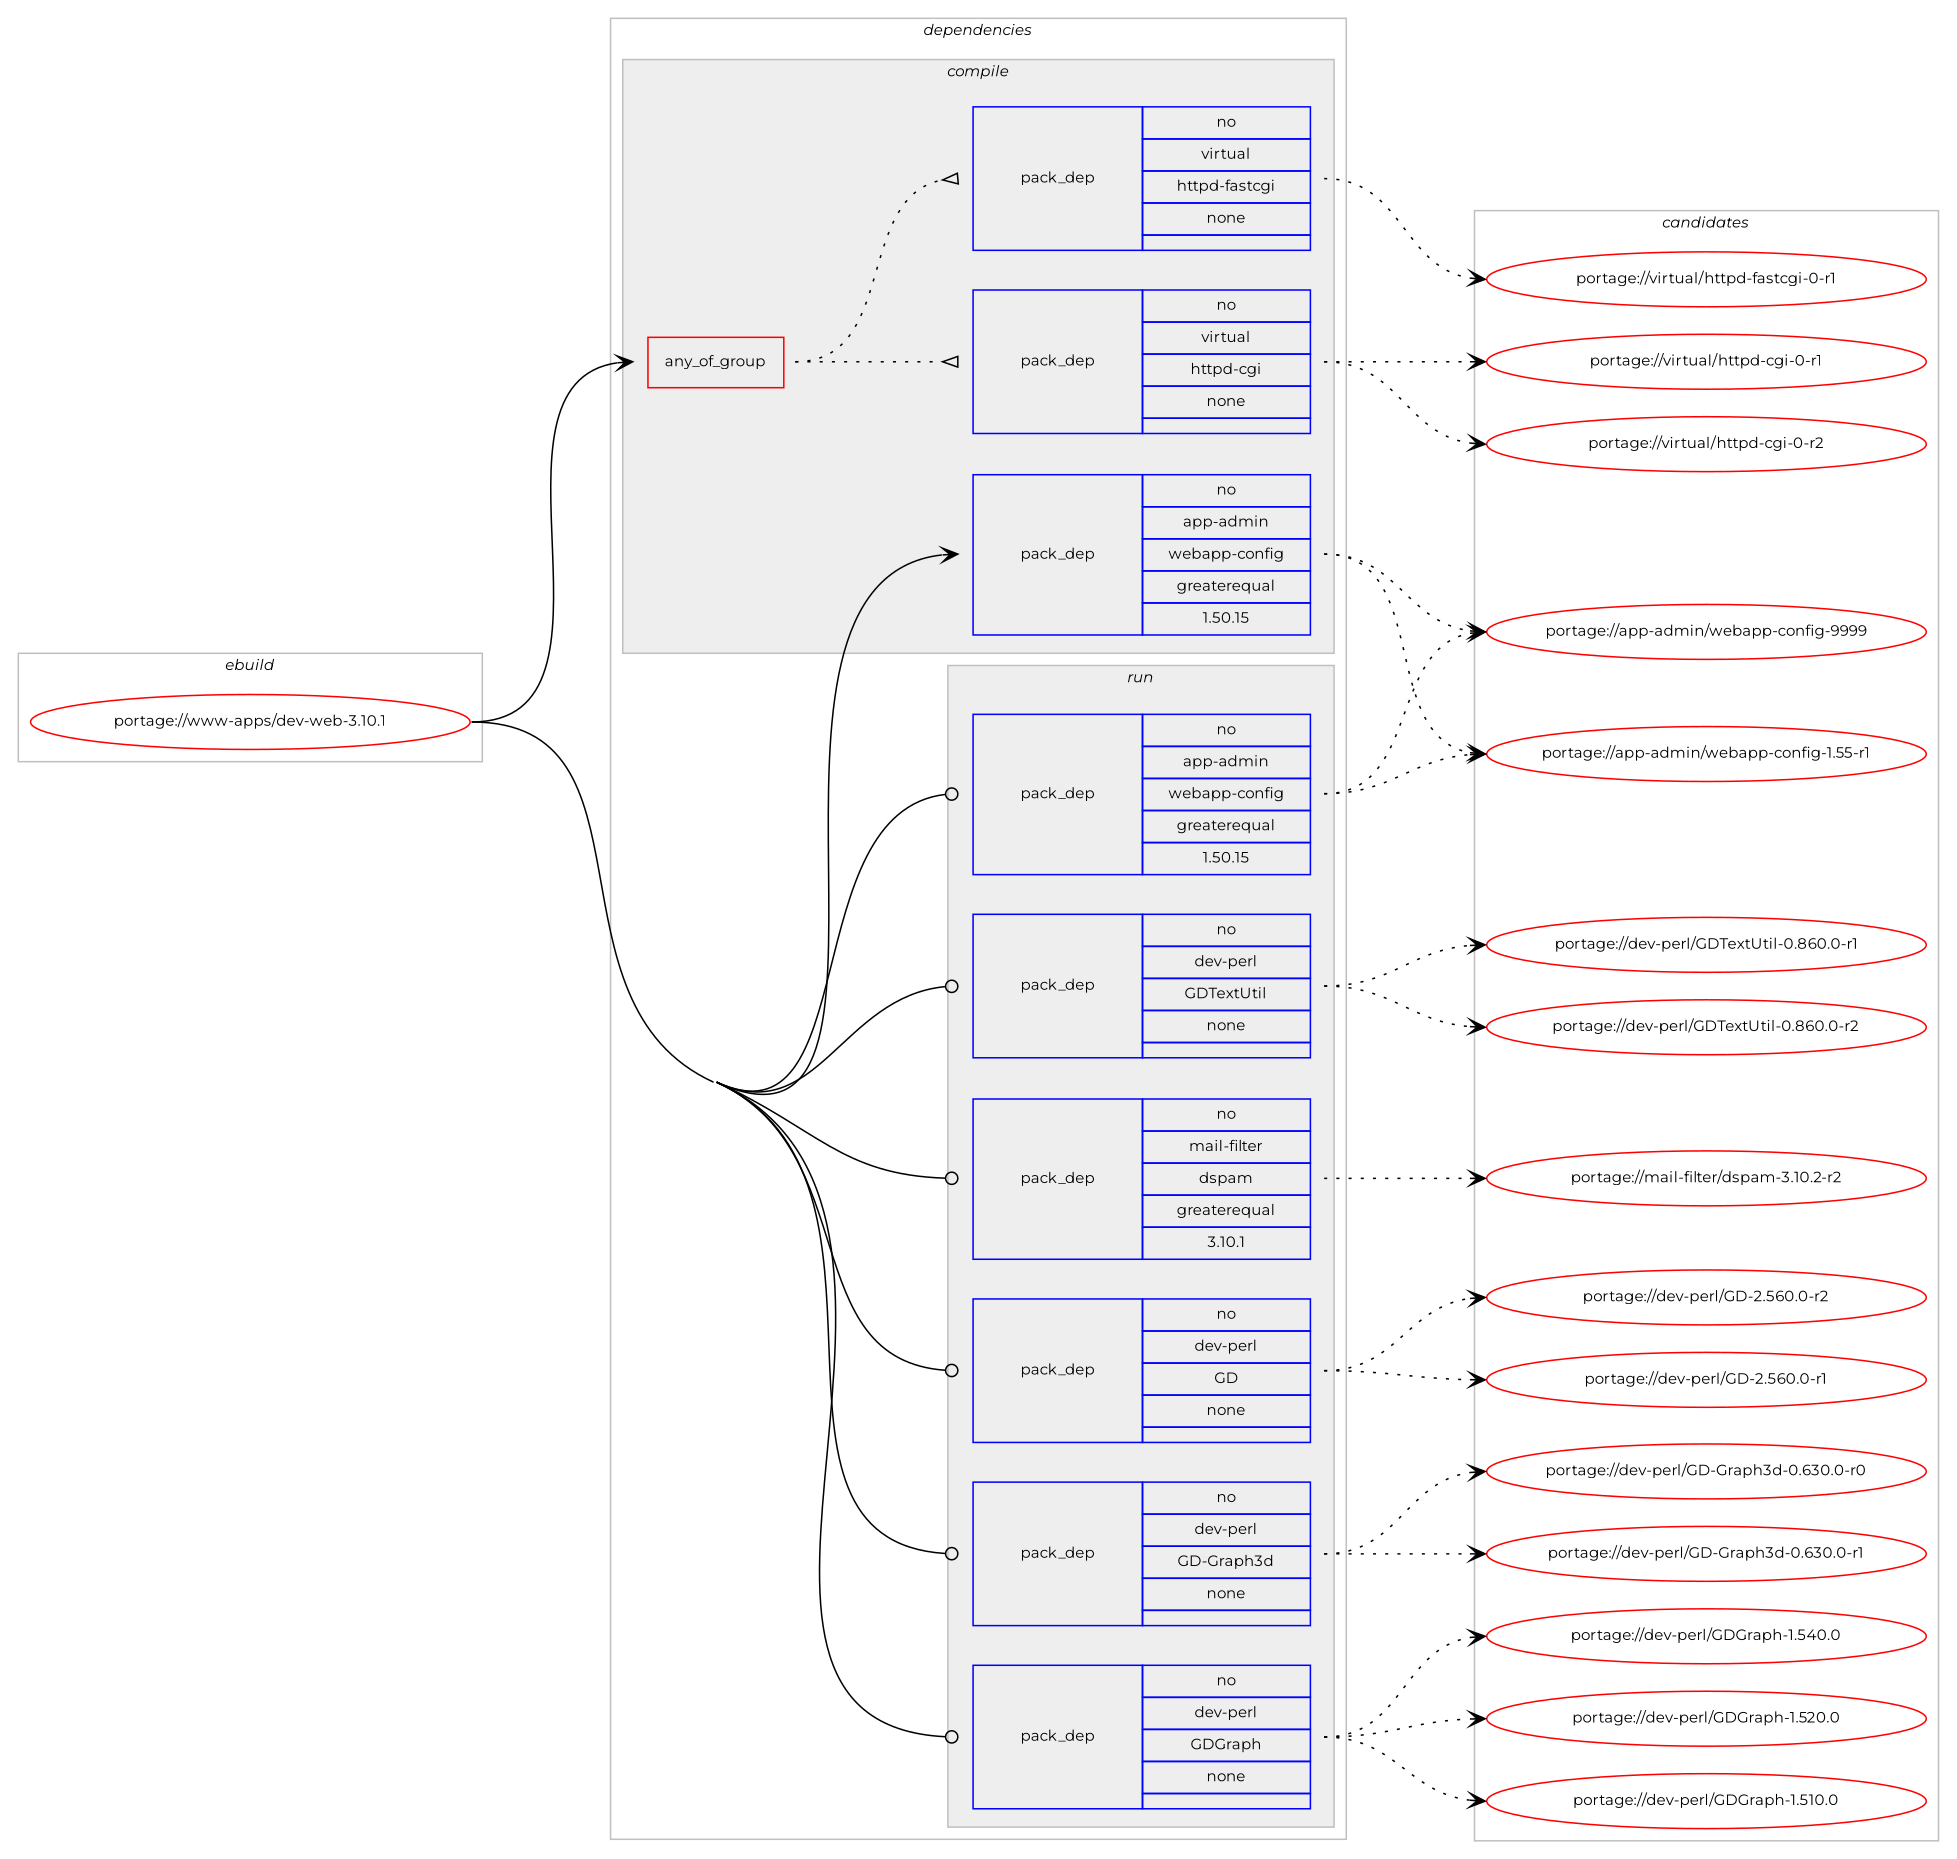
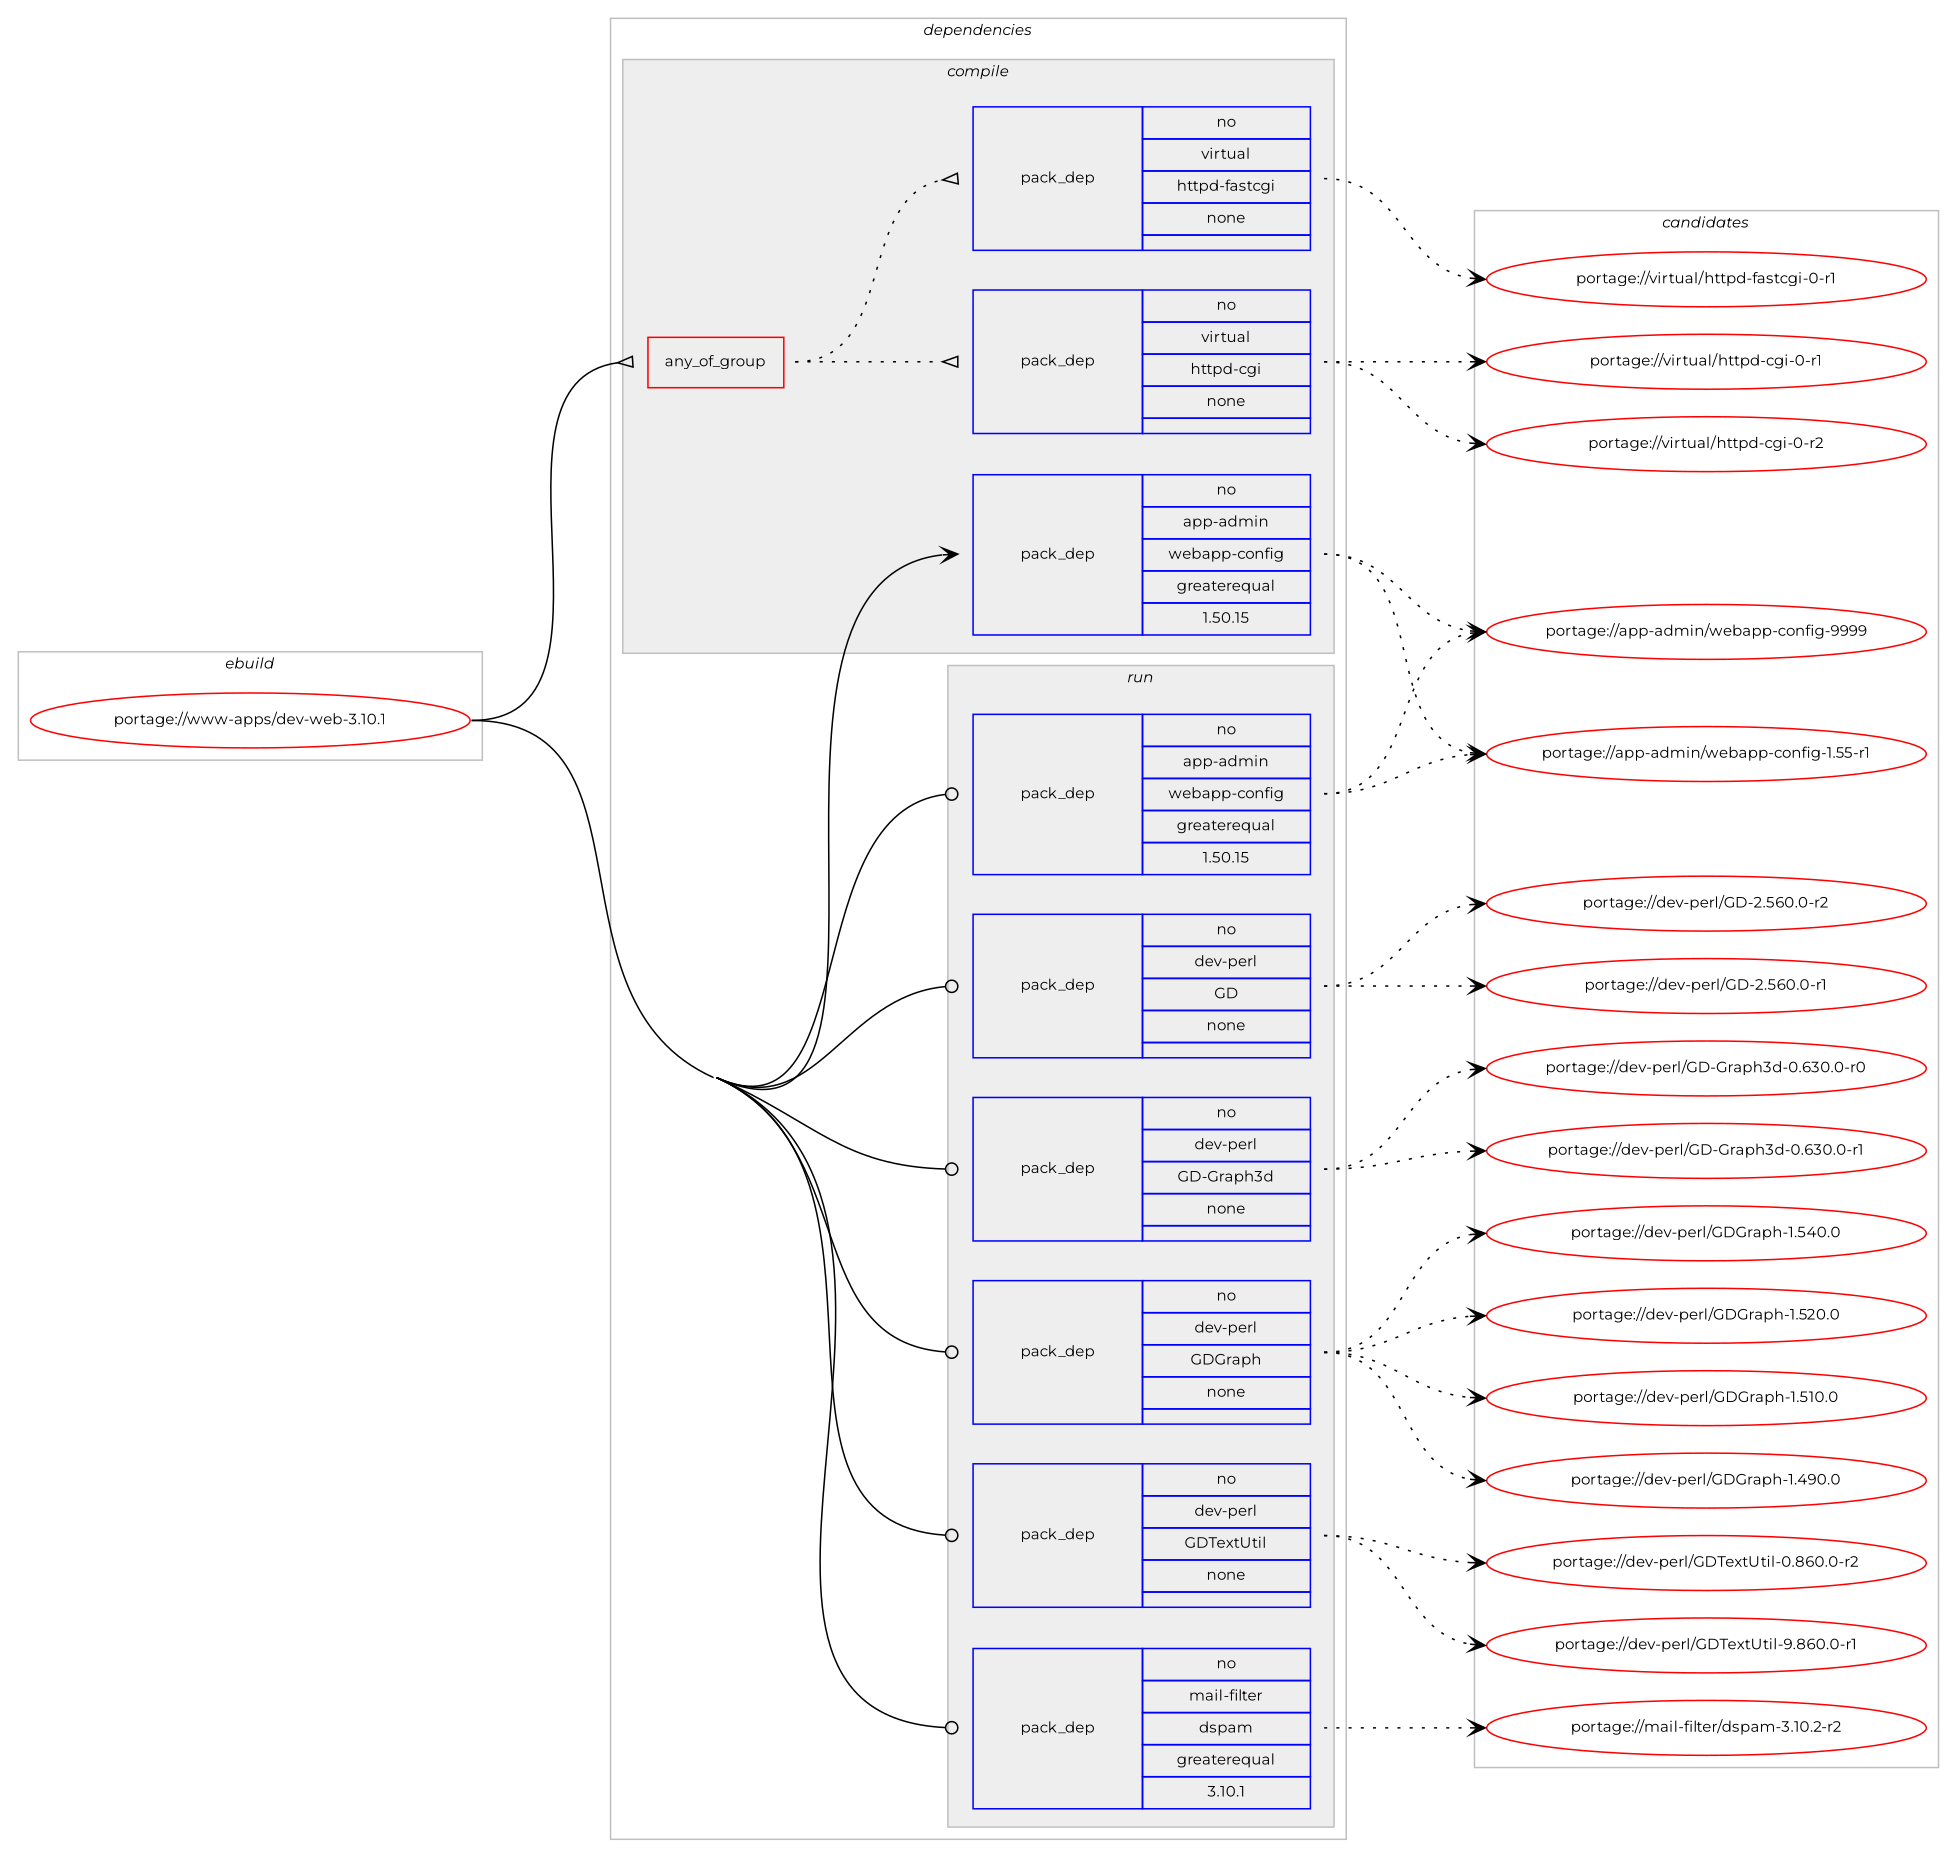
edge "portage://www-apps/dev-web-3.10.1" -> "any_of_group": arrowhead vee -> oinv
node "portage://dev-perl/GDTextUtil-0.860.0-r1": label "portage://dev-perl/GDTextUtil-0.860.0-r1" -> "portage://dev-perl/GDTextUtil-9.860.0-r1"
node "portage://dev-perl/GDGraph-1.490.0": added
